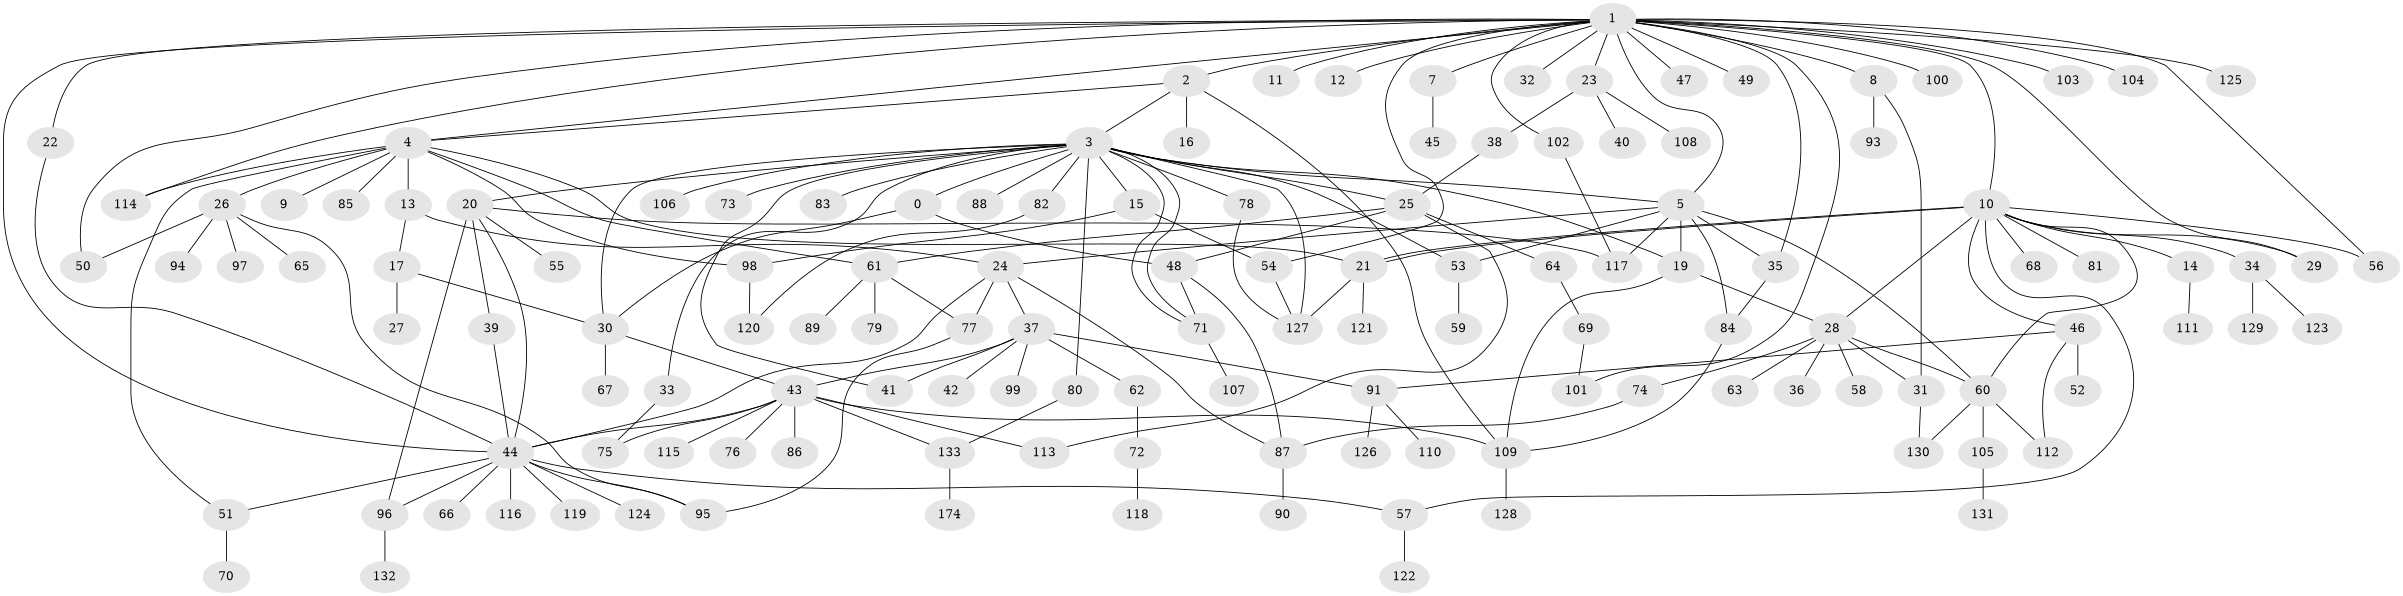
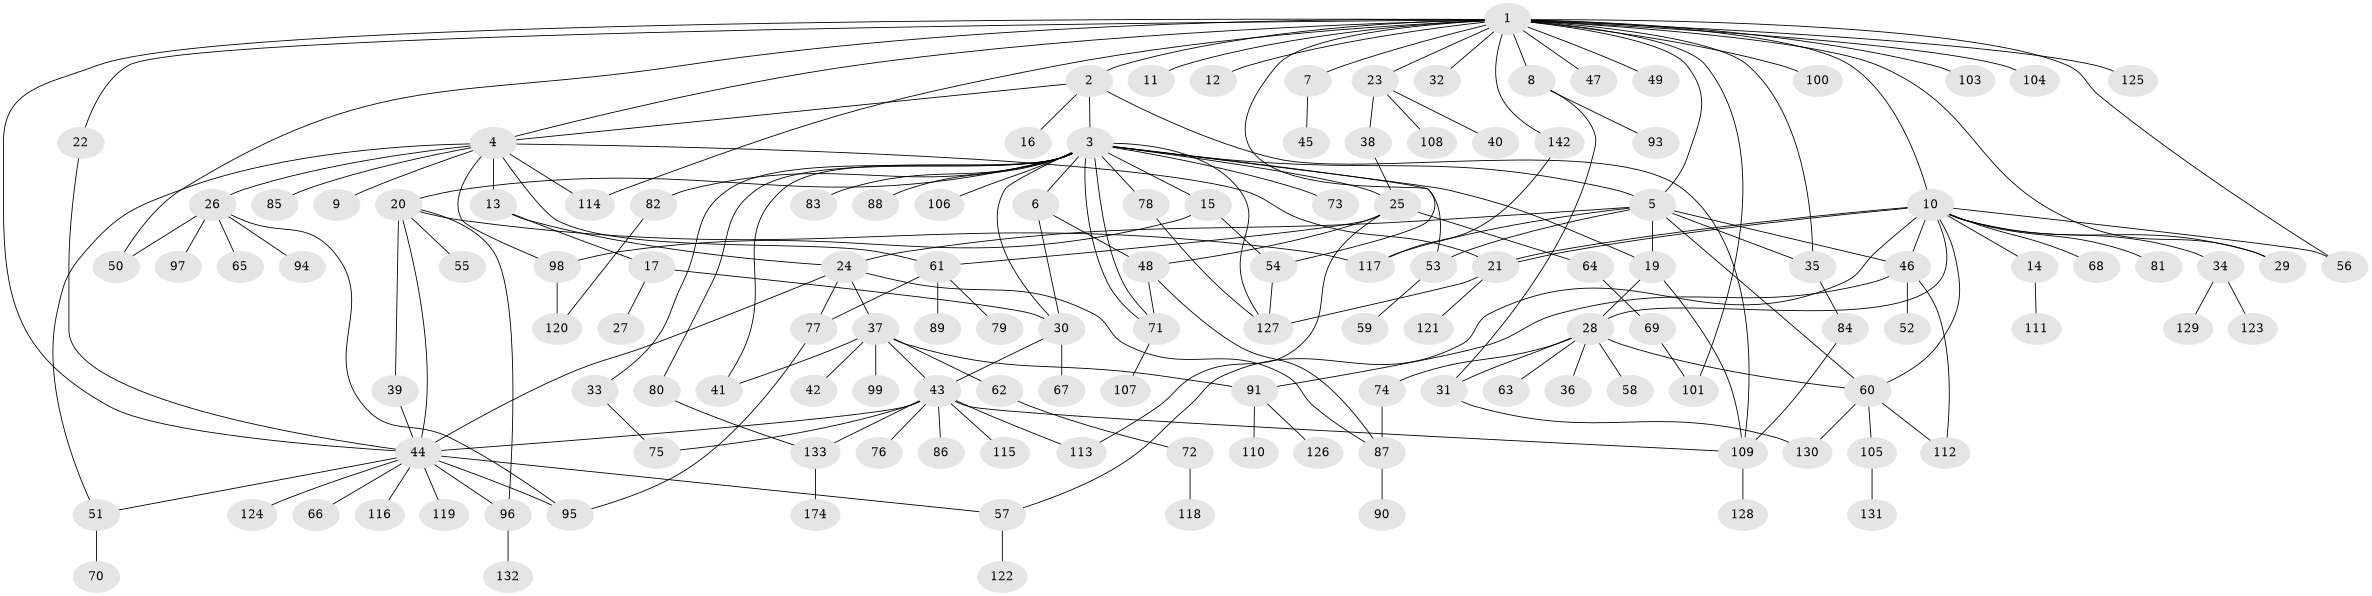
node "102": label "102" -> "142"
node "0": label "0" -> "6"
edge "5" -- "84": now "5" -- "46"
